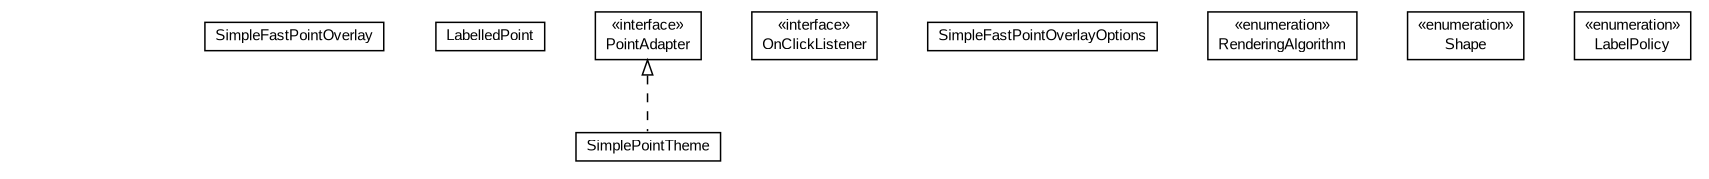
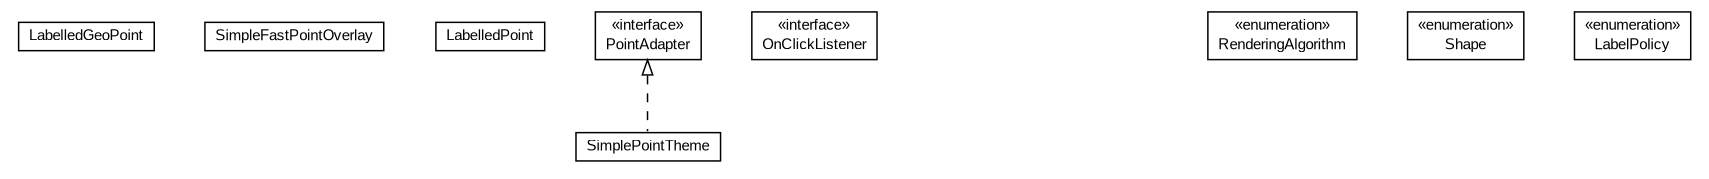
node "LabelledGeoPoint": added
node "SimpleFastPointOverlayOptions": removed
